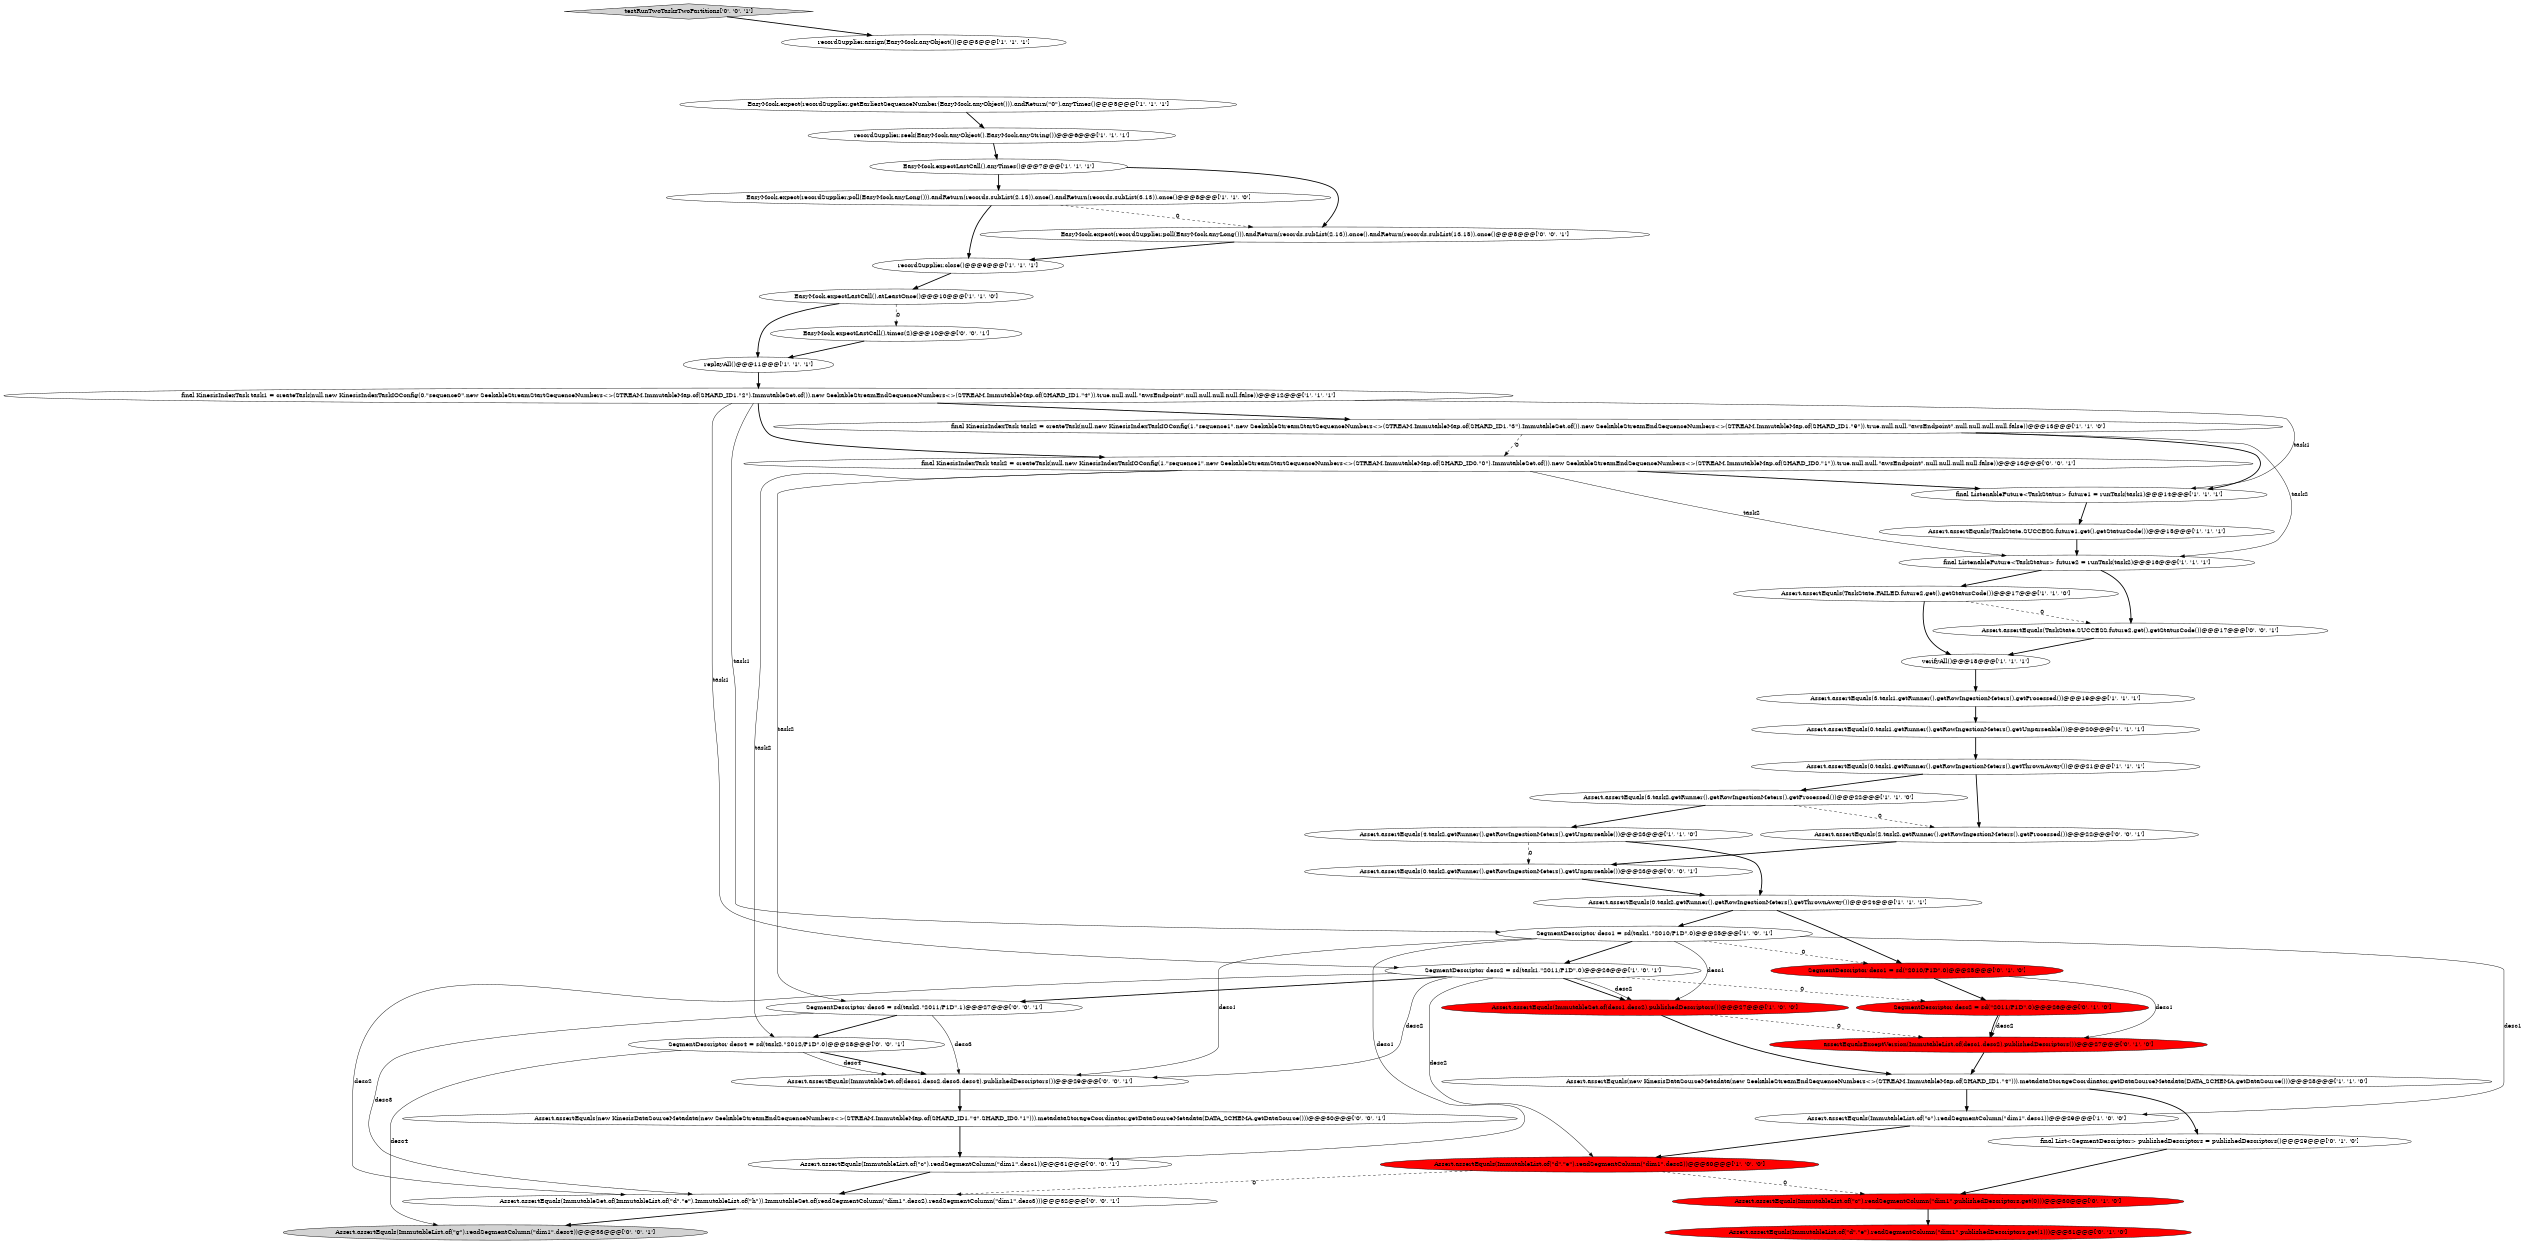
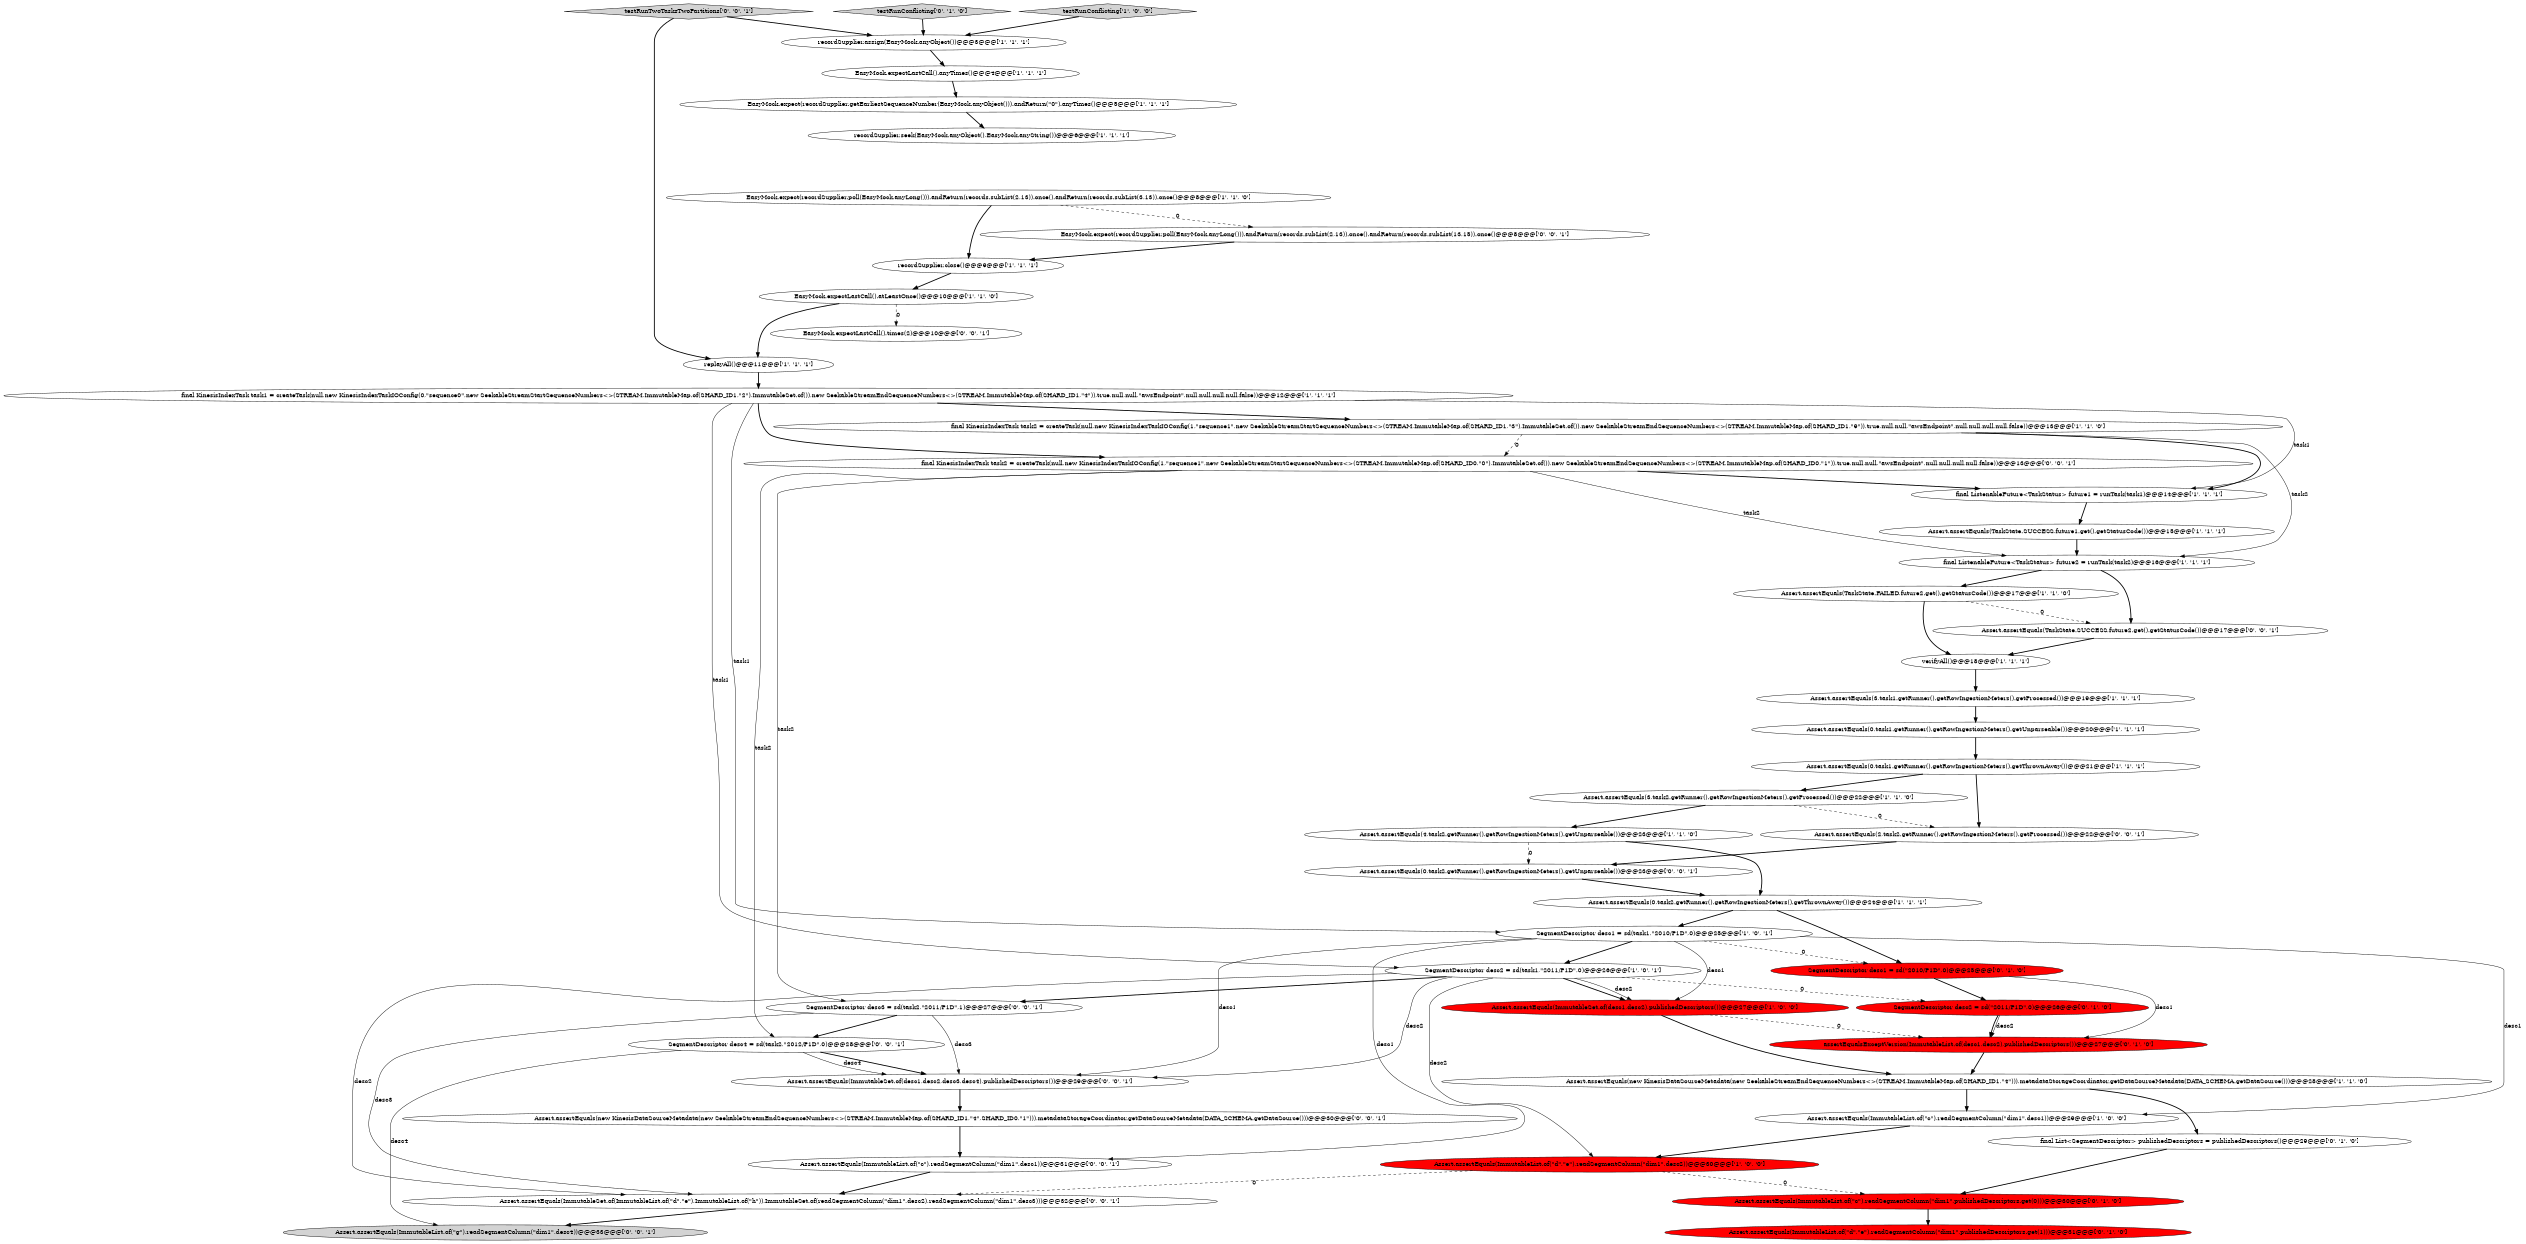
node "testRunConflicting['0', '1', '0']": added
node "testRunConflicting['1', '0', '0']": added
node "EasyMock.expectLastCall().anyTimes()@@@4@@@['1', '1', '1']": added
node "EasyMock.expectLastCall().anyTimes()@@@7@@@['1', '1', '1']": removed
edge "EasyMock.expectLastCall().times(2)@@@10@@@['0', '0', '1']" -> "replayAll()@@@11@@@['1', '1', '1']": now "testRunTwoTasksTwoPartitions['0', '0', '1']" -> "replayAll()@@@11@@@['1', '1', '1']"
